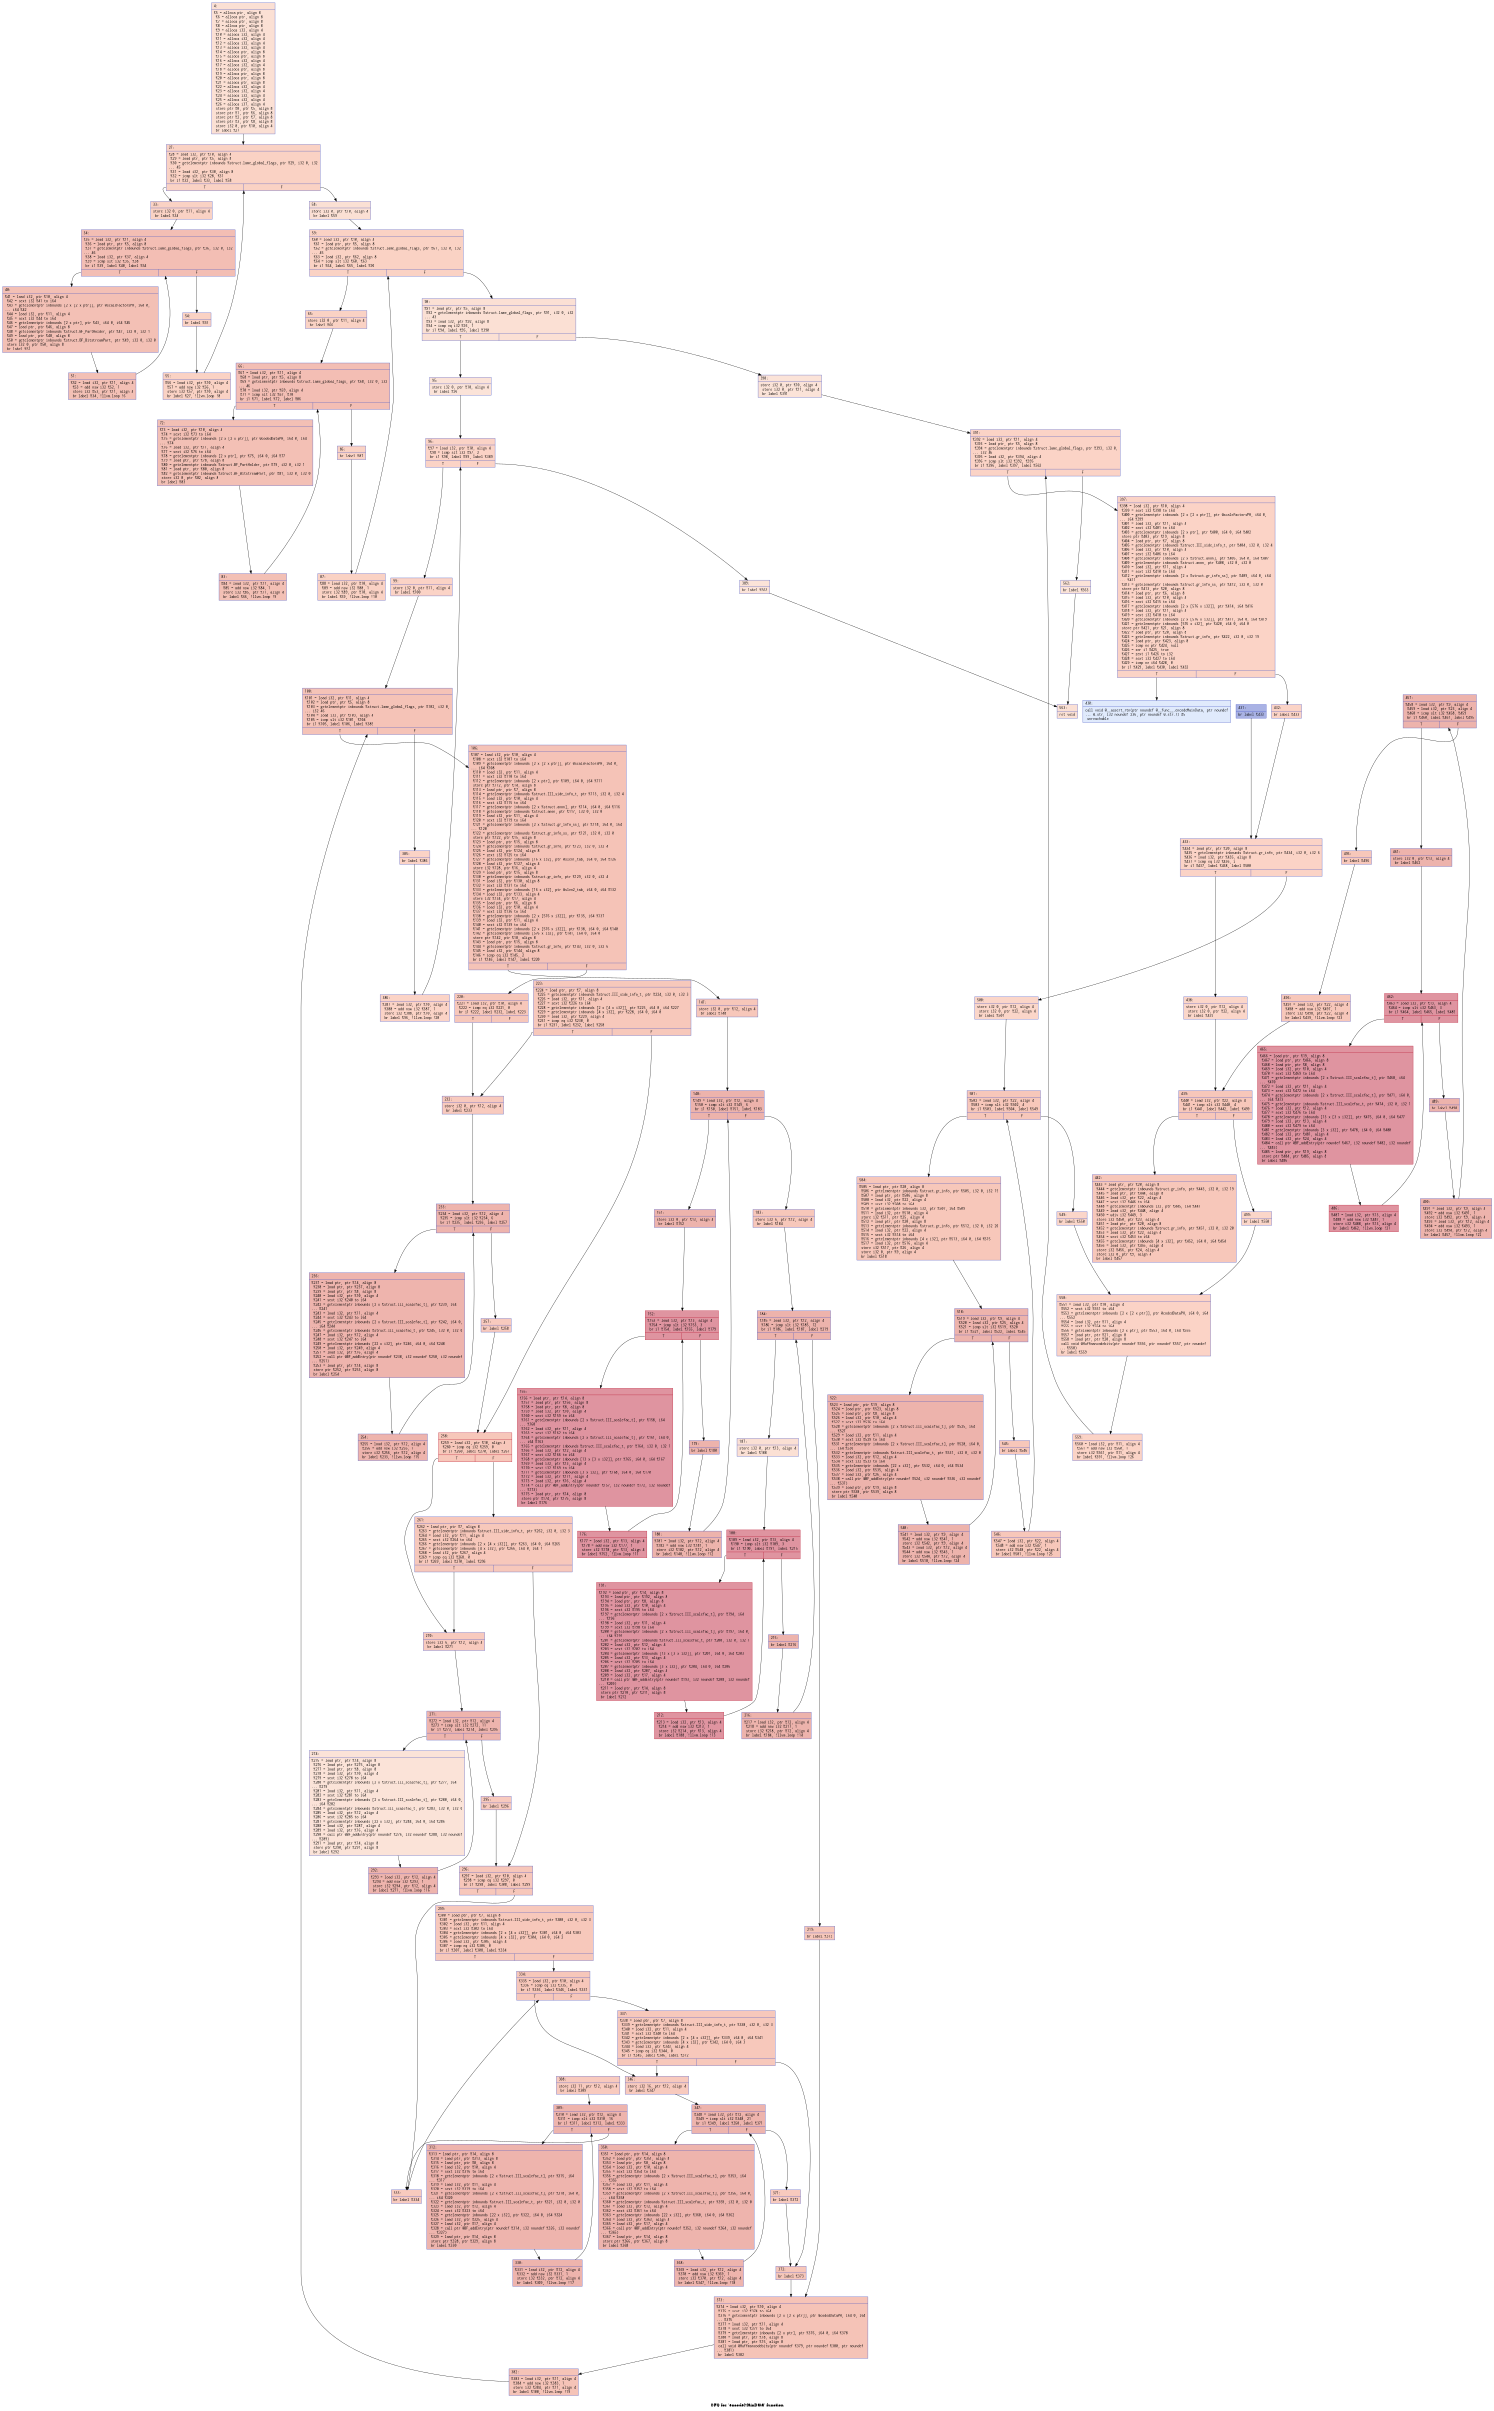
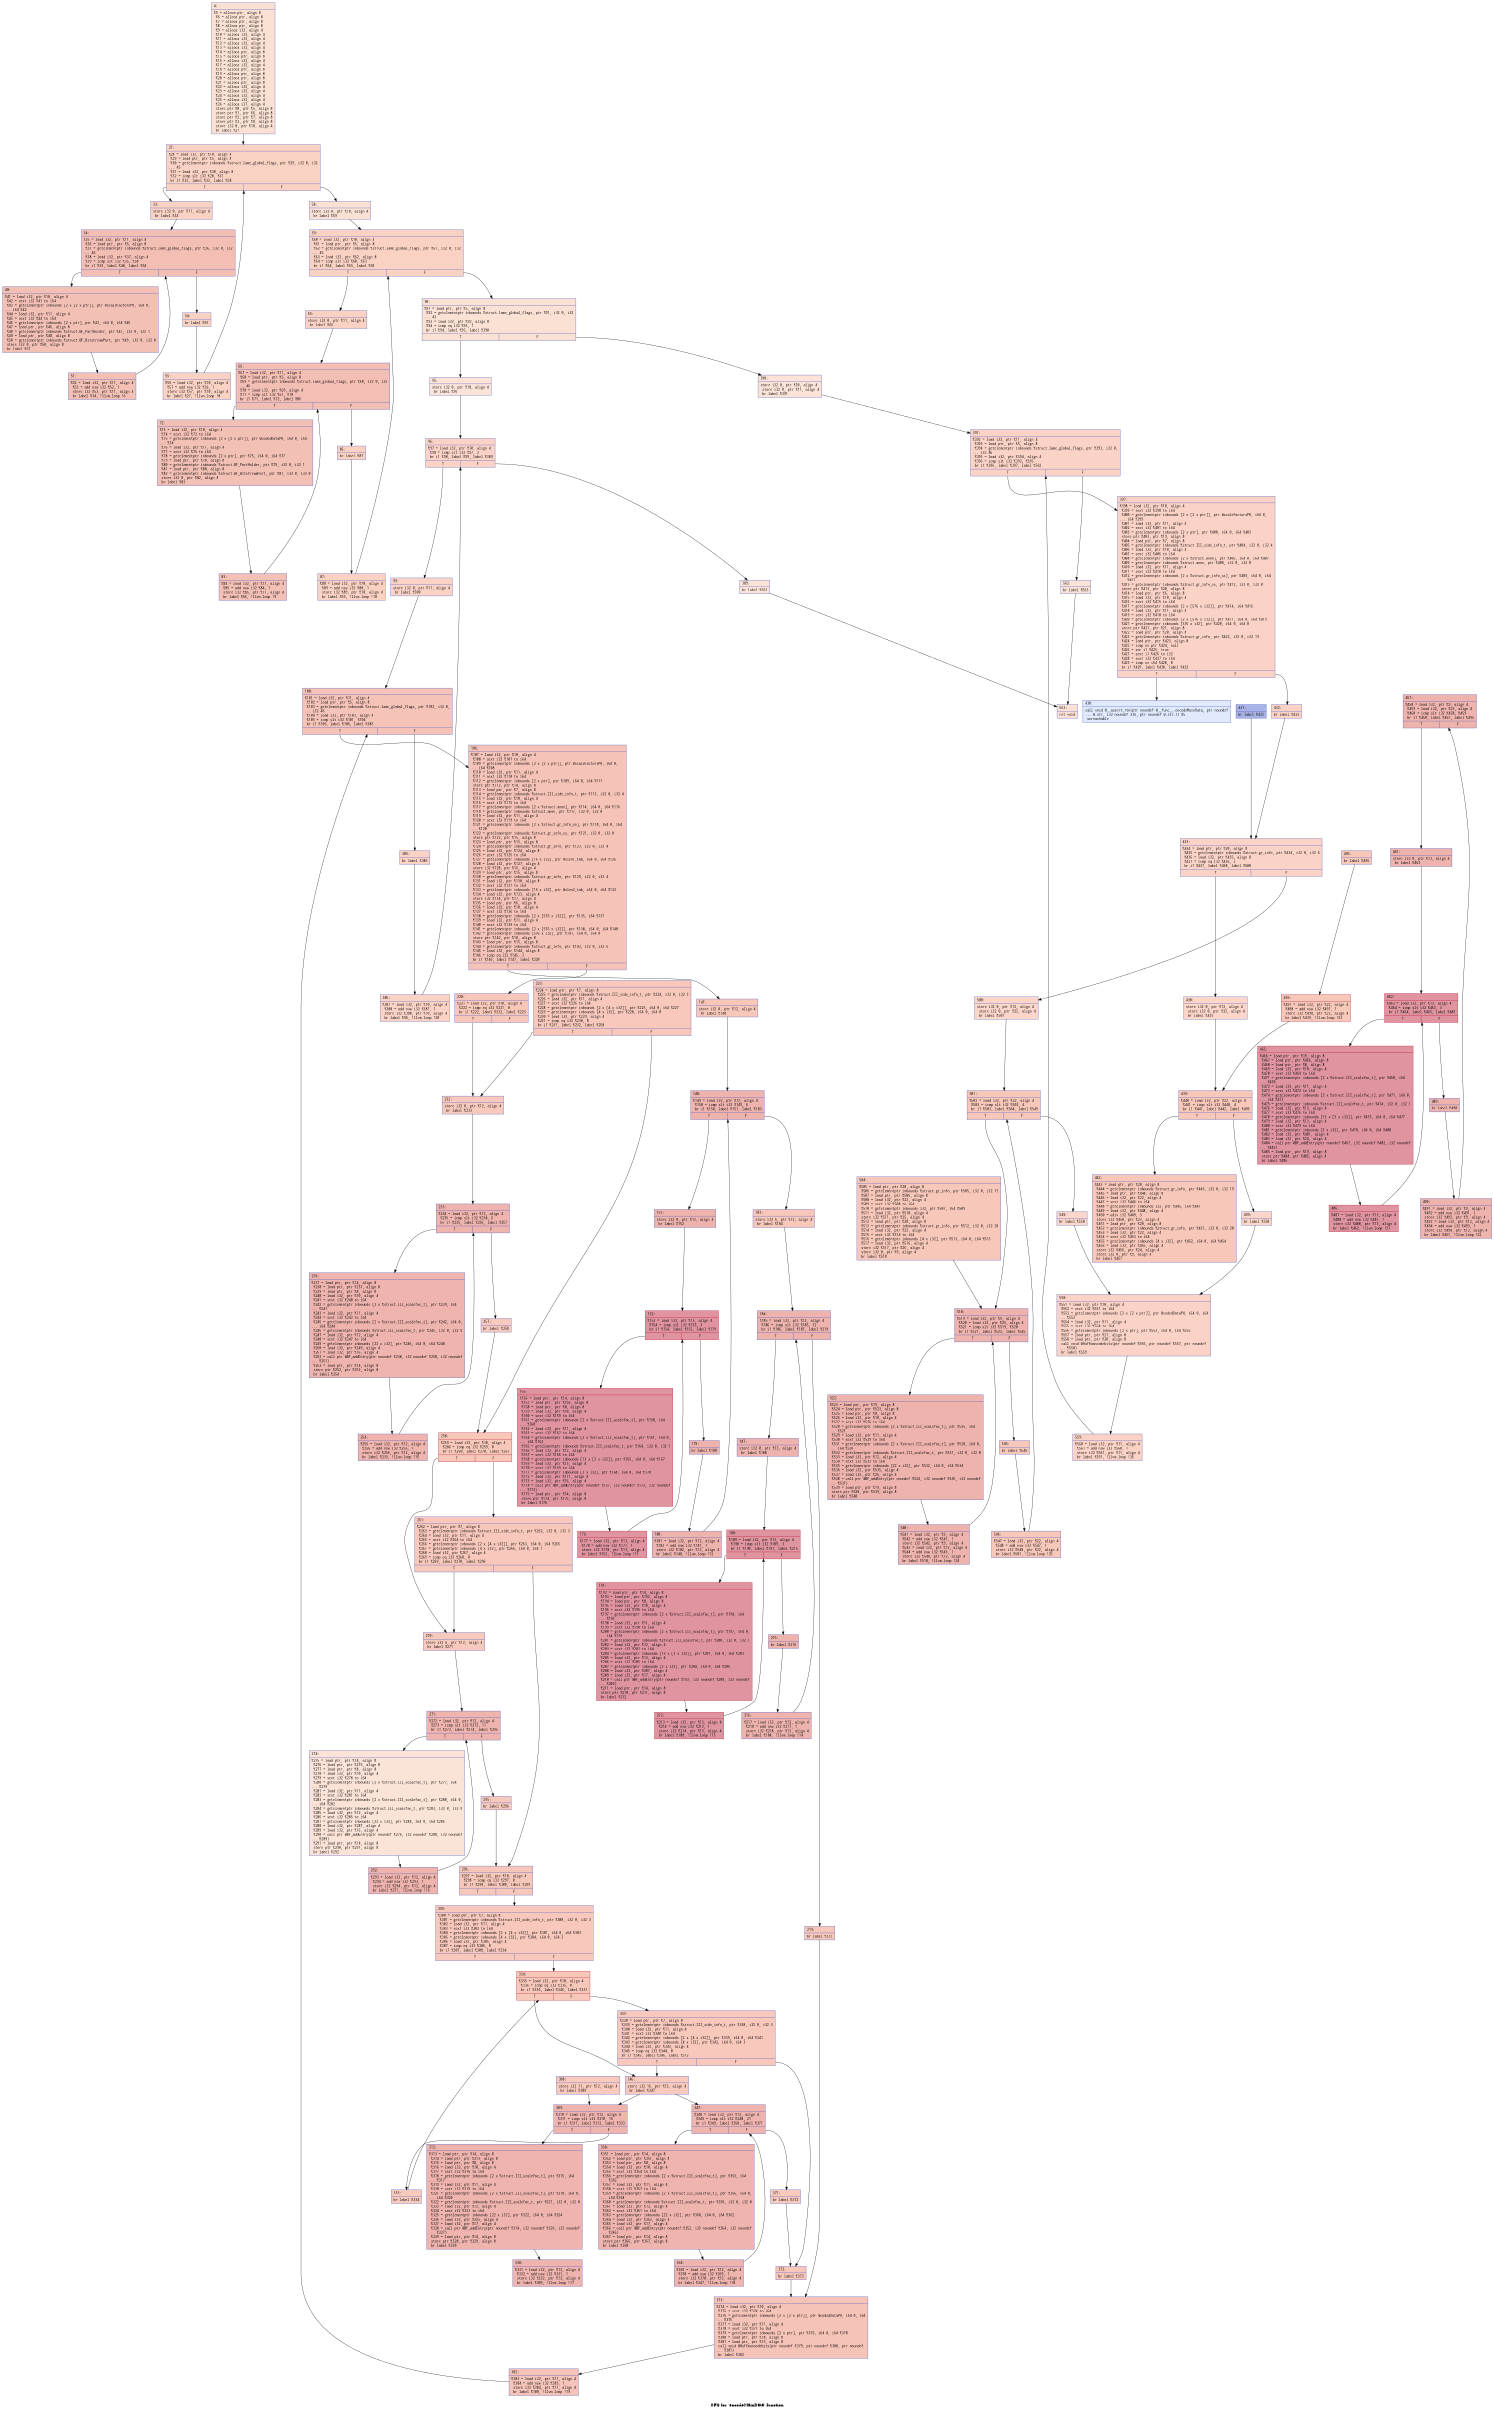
edge "457:" -> "495:": removed
node "496:": color #3d50c3ff -> #b70d28ff
edge "501:" -> "504:": now "501:" -> "518:"
node "187:": fillcolor #f7b99e70 -> #d6524470
node "334:": color #3d50c3ff -> #b70d28ff
edge "296:" -> "333:": now "296:" -> "299:"
edge "330:" -> "309:": now "346:" -> "309:"
